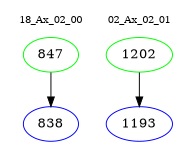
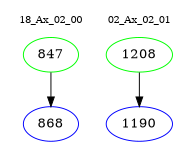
node "1202": label "1202" -> "1208"
node "838": label "838" -> "868"
node "1193": label "1193" -> "1190"
